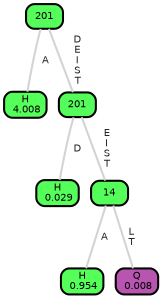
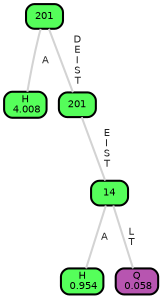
node "H 0.029": removed
node "Q 0.008": label "Q 0.008" -> "Q 0.058"
